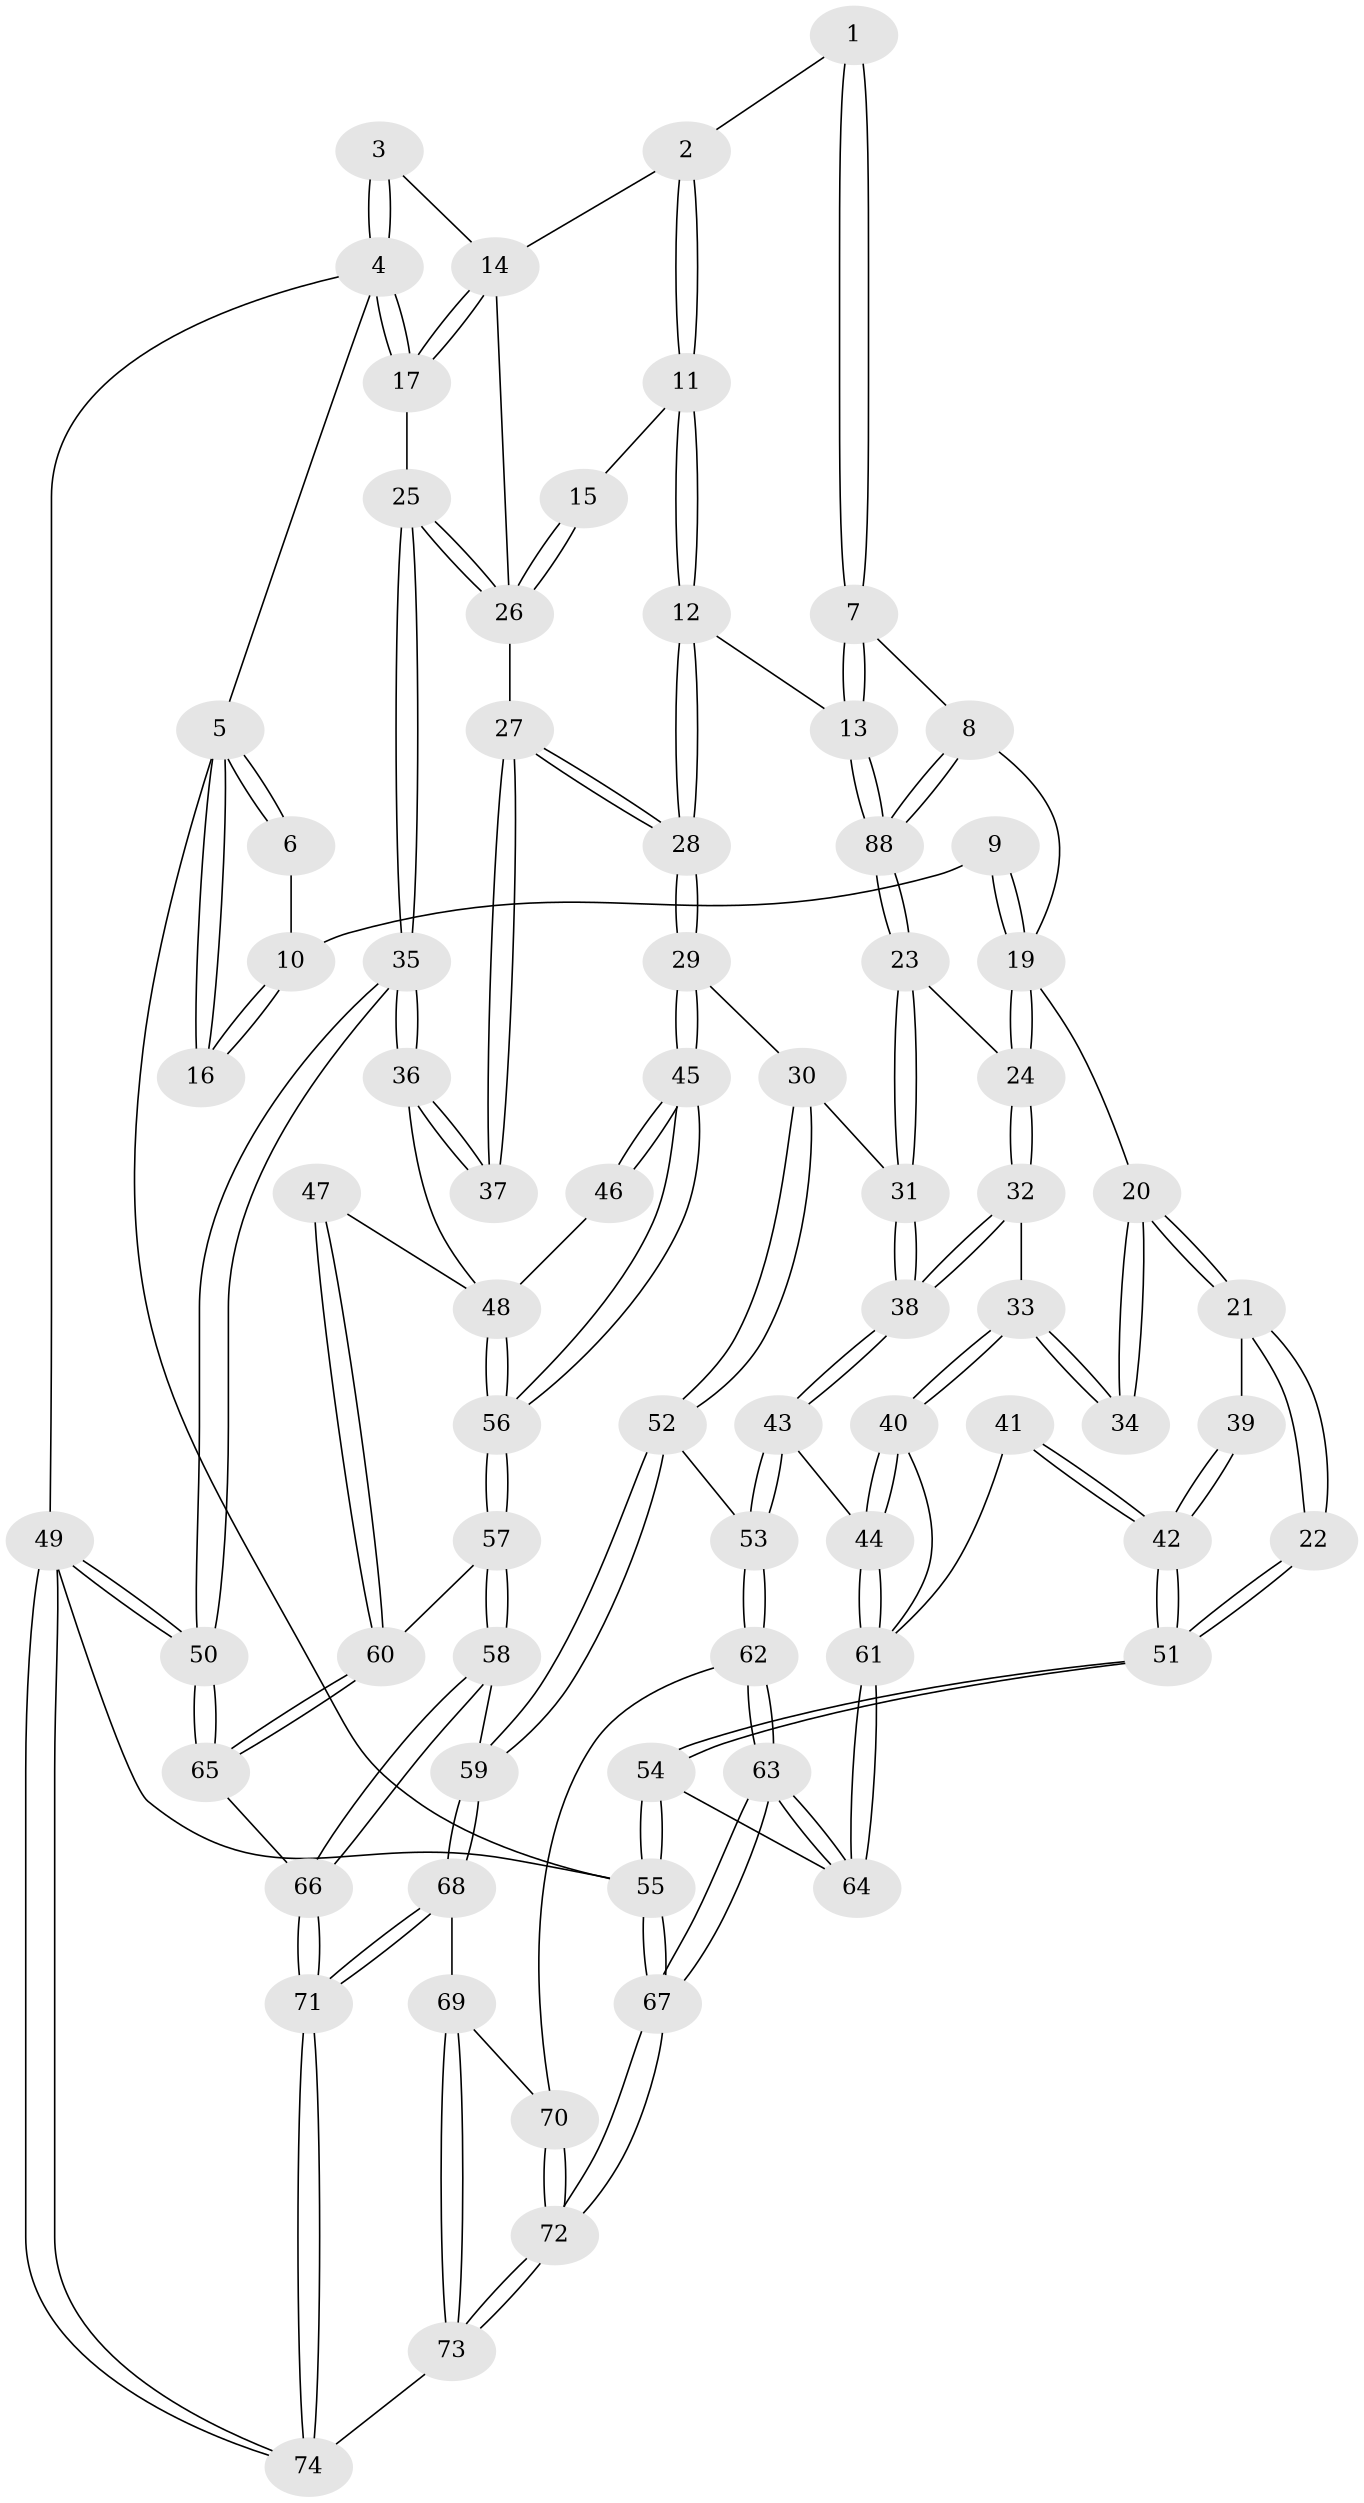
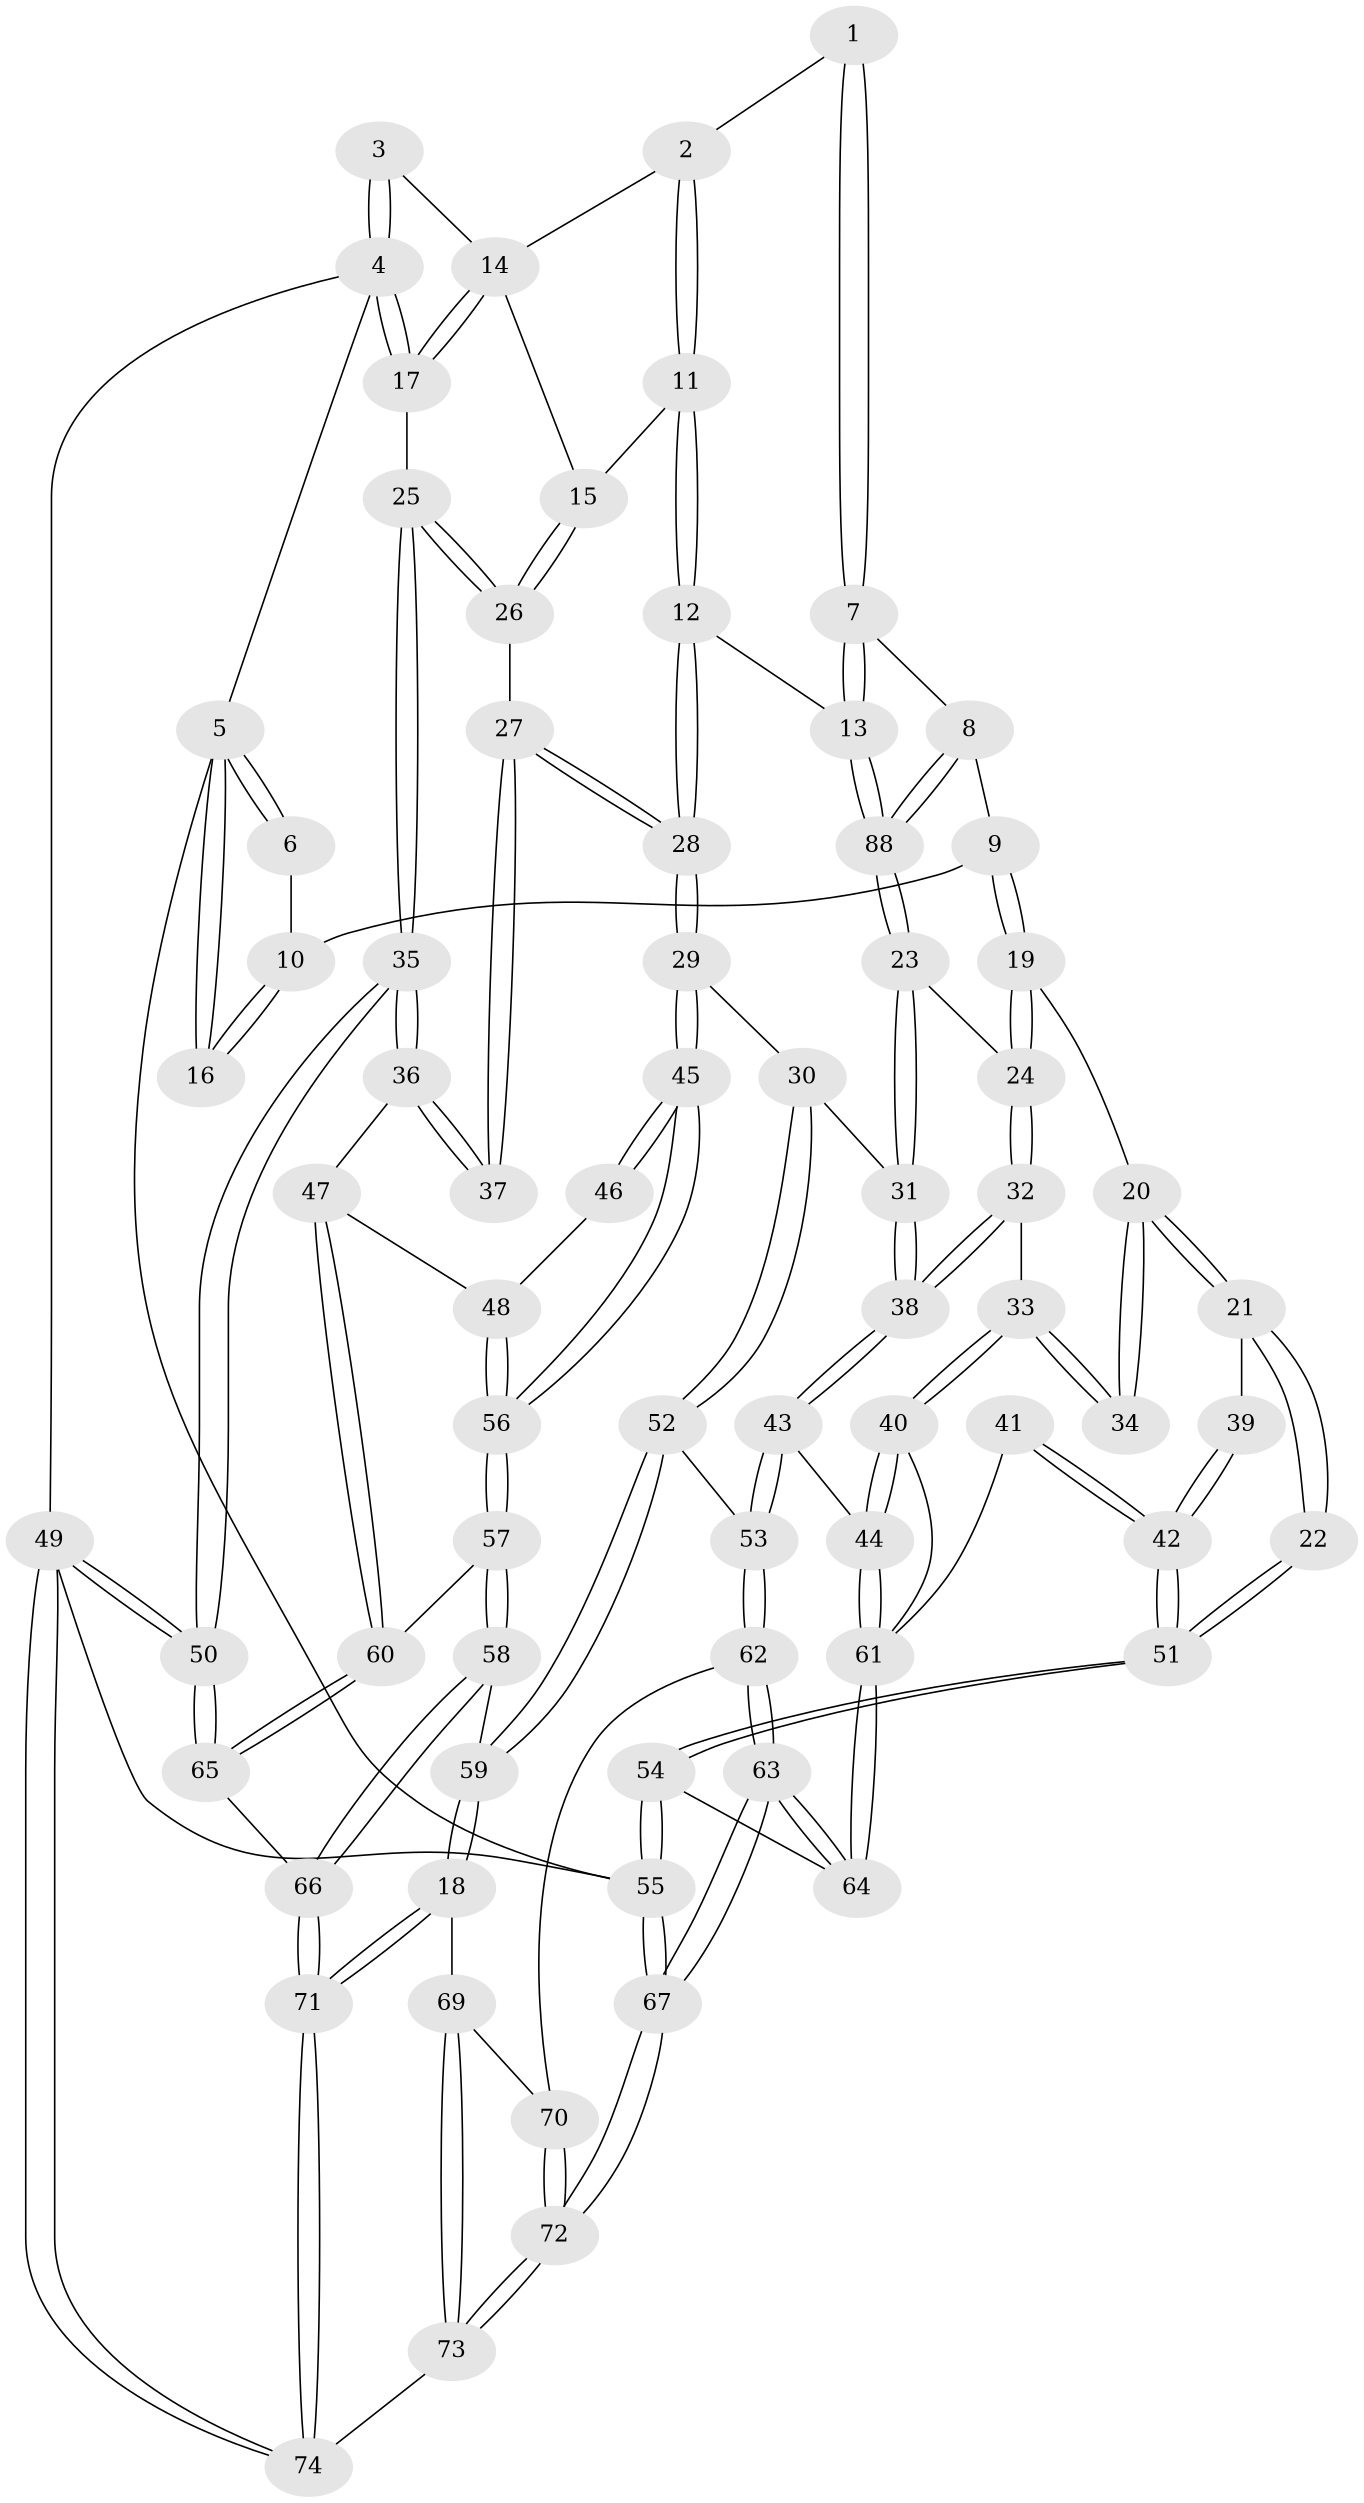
edge "14" -- "26": now "14" -- "15"
edge "8" -- "19": now "8" -- "9"
edge "36" -- "48": now "36" -- "47"
node "68": label "68" -> "18"
